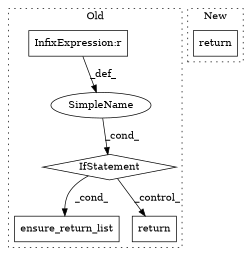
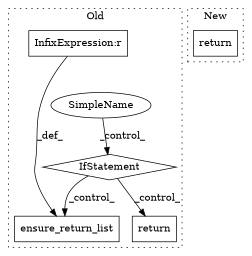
edge "InfixExpression:r" -> "SimpleName": now "InfixExpression:r" -> "ensure_return_list"
edge "SimpleName" -> "IfStatement": label "_cond_" -> "_control_"
edge "IfStatement" -> "ensure_return_list": label "_cond_" -> "_control_"
